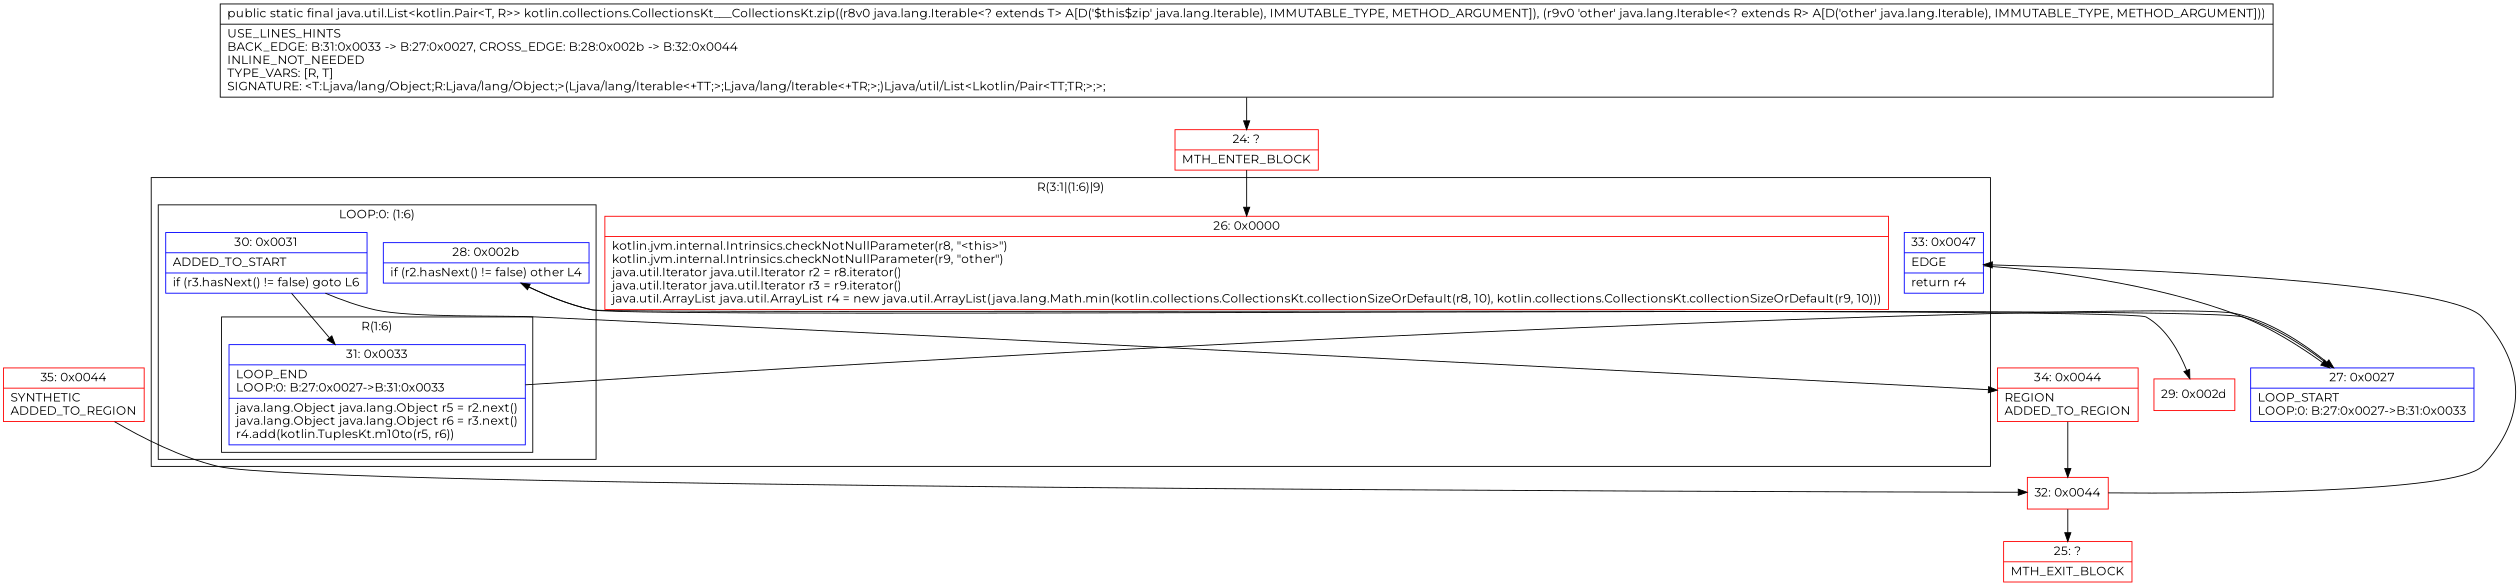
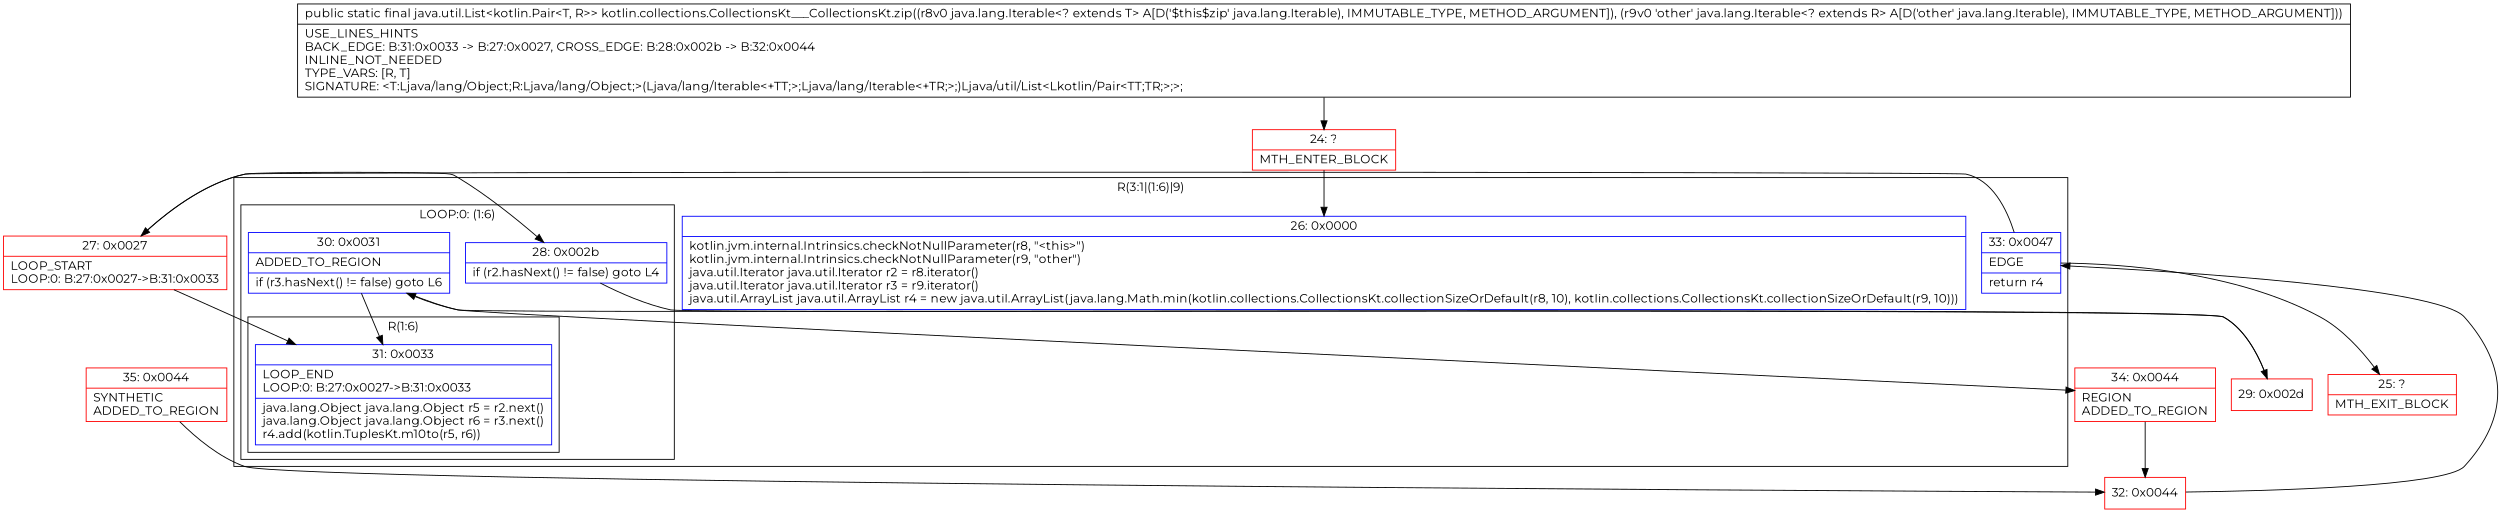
node "30: 0x0031": text "ADDED_TO_START" -> "ADDED_TO_REGION"
node "26: 0x0000": color red -> blue
node "28: 0x002b": text "if (r2.hasNext() != false) other L4" -> "if (r2.hasNext() != false) goto L4"
edge "29: 0x002d" -> "30: 0x0031": added
edge "31: 0x0033" -> "27: 0x0027": reversed
node "27: 0x0027": color blue -> red
edge "32: 0x0044" -> "25: ?": now "33: 0x0047" -> "25: ?"
